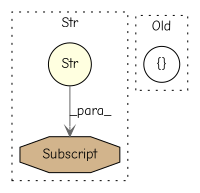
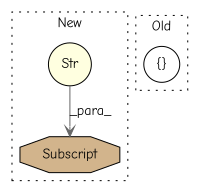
cluster "Str": label "Str" -> "New"
